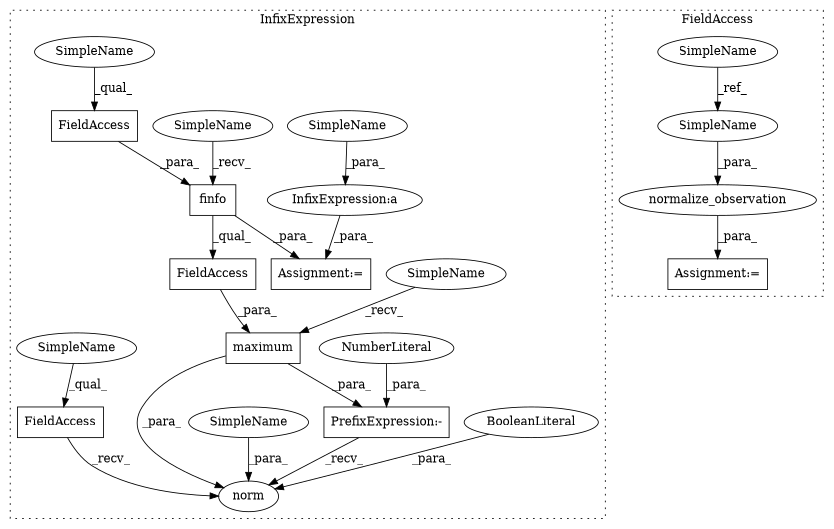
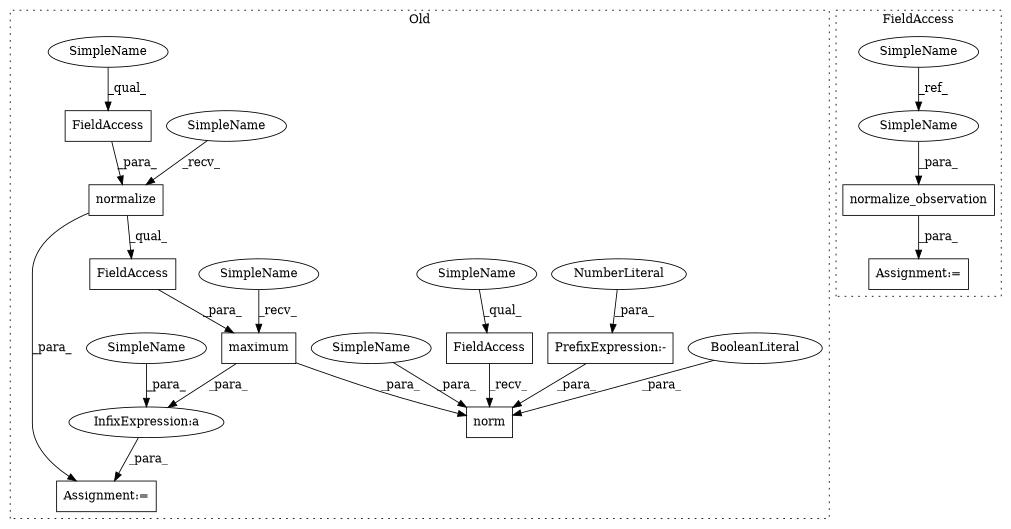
cluster "InfixExpression": label "InfixExpression" -> "Old"
node "finfo": label "finfo" -> "normalize"
node "normalize_observation": shape ellipse -> box
edge "maximum" -> "PrefixExpression:-": now "maximum" -> "InfixExpression:a"
edge "PrefixExpression:-" -> "norm": label "_recv_" -> "_para_"
node "norm": shape ellipse -> box
